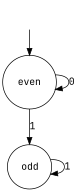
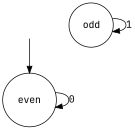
edge "even" -> "odd": removed, label "1"
